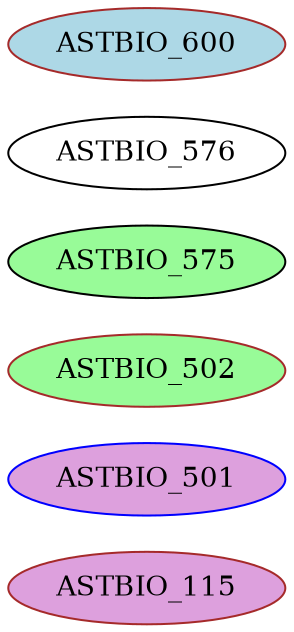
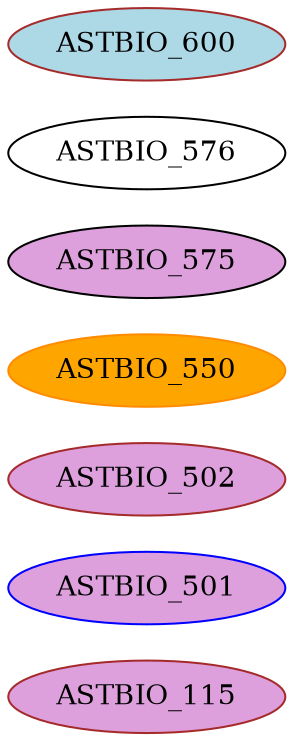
node "ASTBIO_575": fillcolor palegreen -> plum
node "ASTBIO_550": added
node "ASTBIO_502": fillcolor palegreen -> plum
